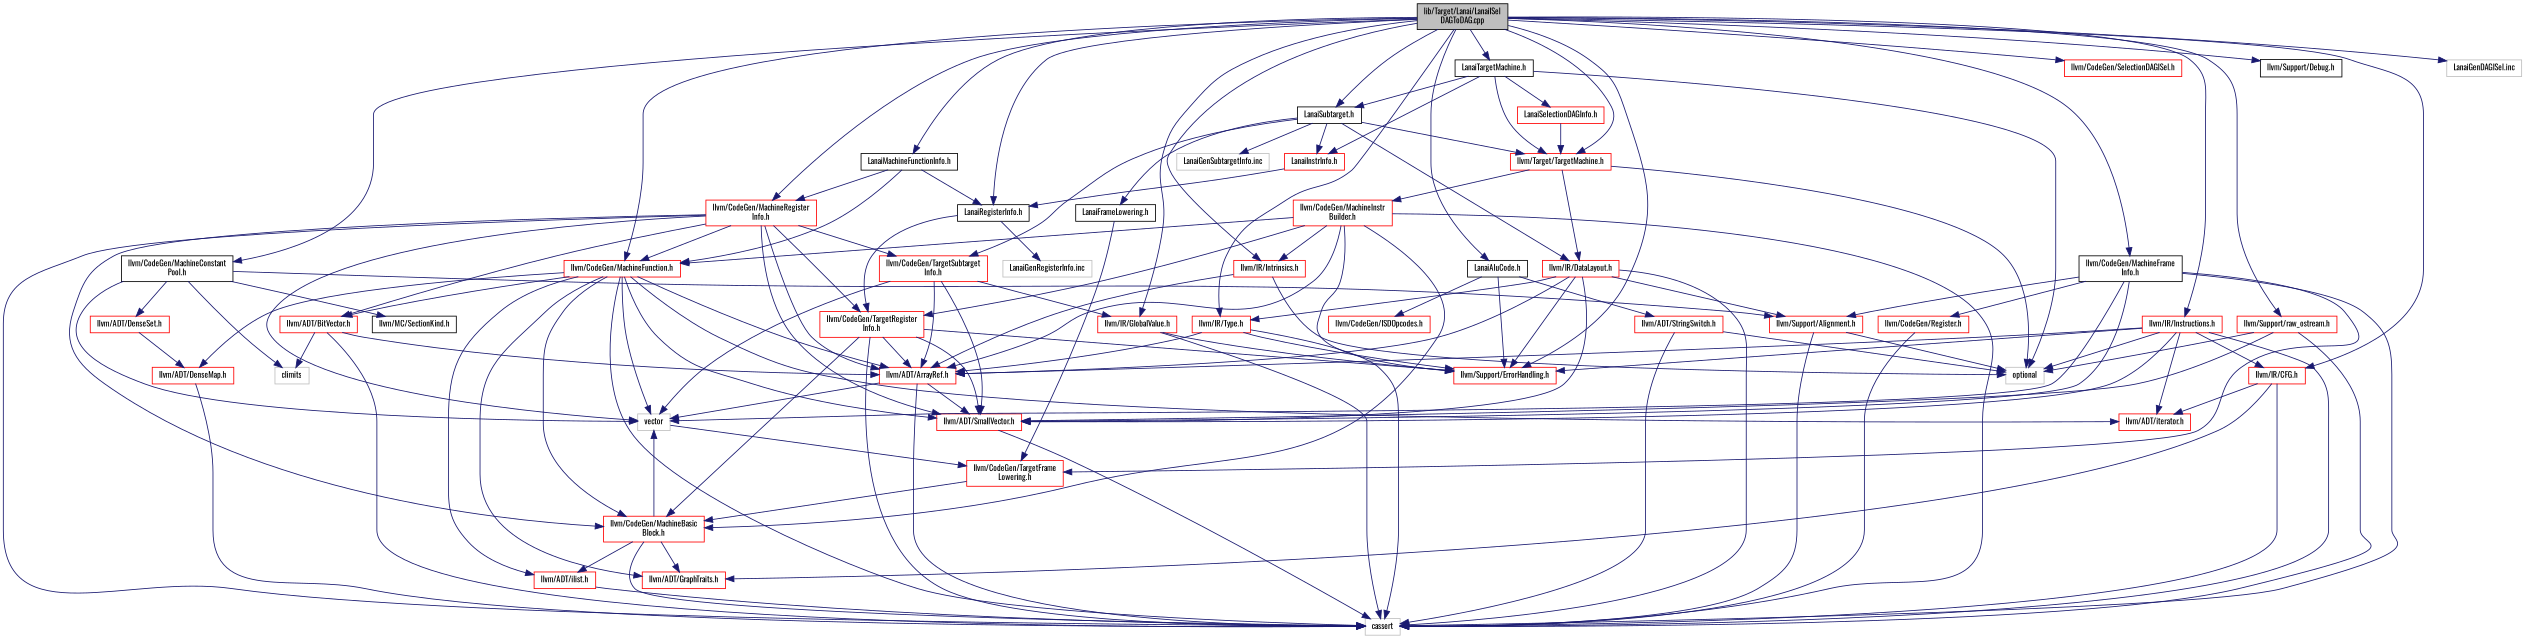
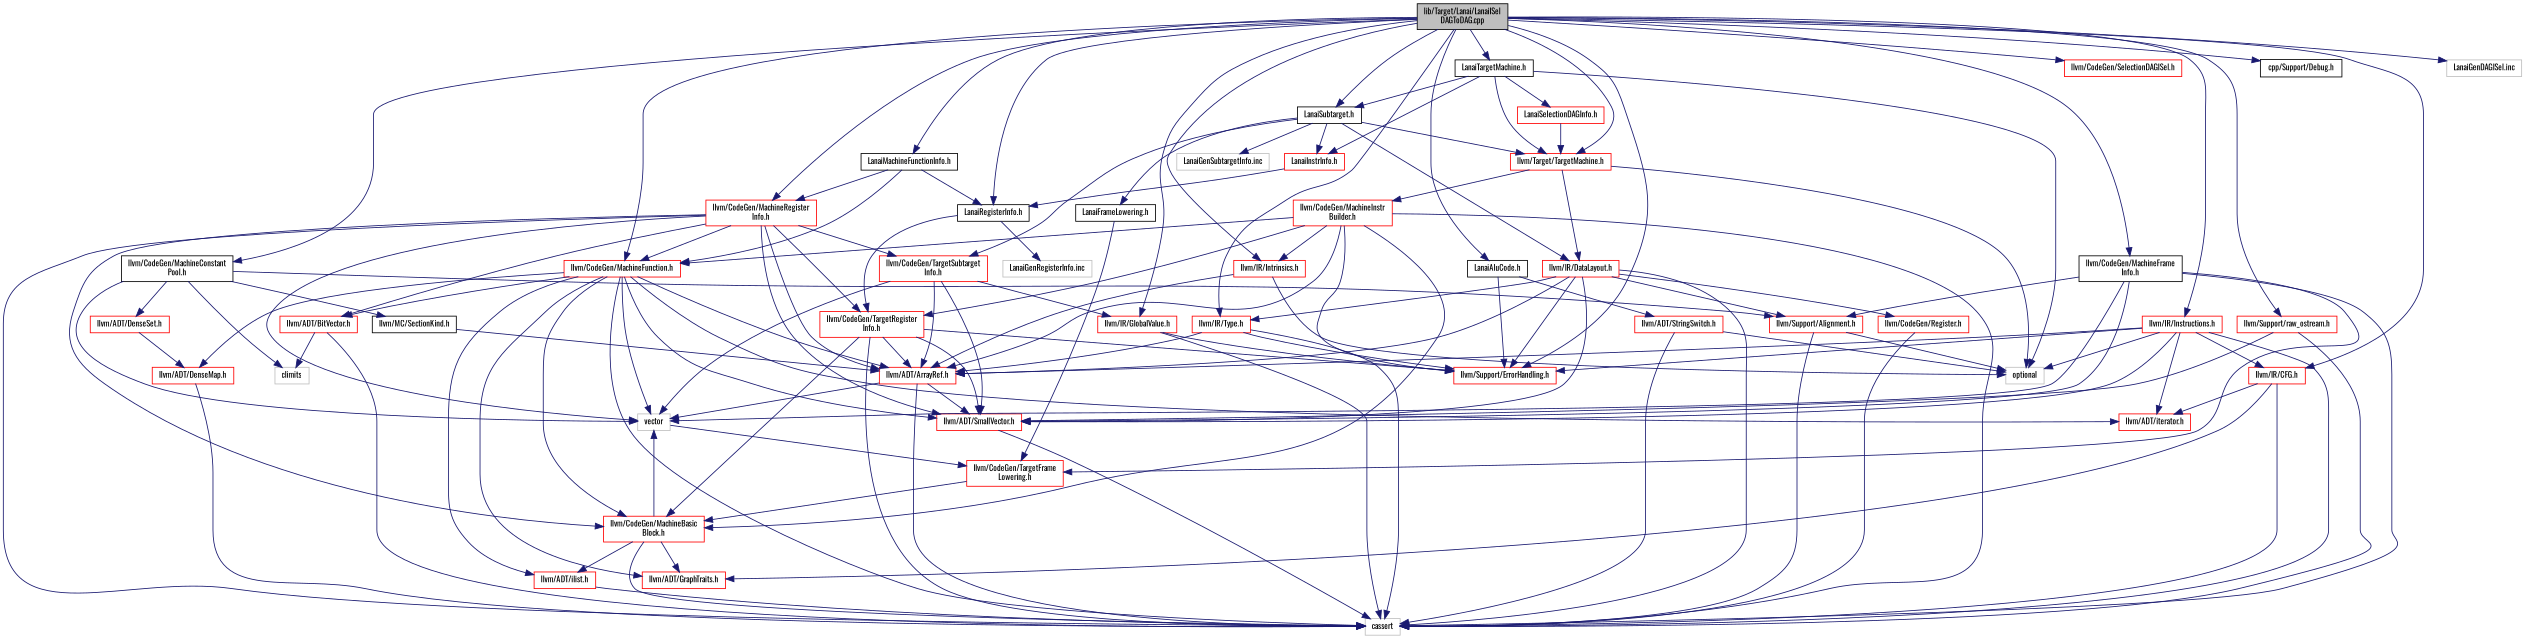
node "llvm/Support/Debug.h": label "llvm/Support/Debug.h" -> "cpp/Support/Debug.h"
edge "llvm/CodeGen/MachineFrame Info.h" -> "llvm/CodeGen/Register.h": now "llvm/IR/DataLayout.h" -> "llvm/CodeGen/Register.h"
node "llvm/CodeGen/ISDOpcodes.h": removed
edge "llvm/Support/raw_ostream.h" -> "optional": removed
edge "llvm/ADT/BitVector.h" -> "llvm/ADT/ArrayRef.h": now "llvm/MC/SectionKind.h" -> "llvm/ADT/ArrayRef.h"
